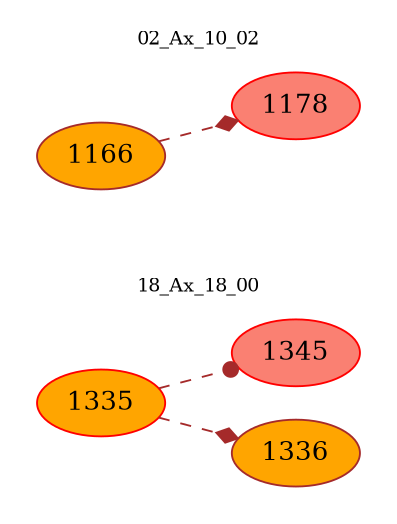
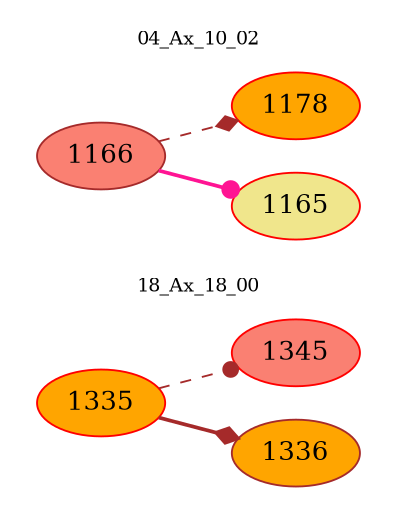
cluster "02_Ax_10_02": label "02_Ax_10_02" -> "04_Ax_10_02"
node "1178": fillcolor salmon -> orange
node "1166": fillcolor orange -> salmon
node "1165": added
edge "1335" -> "1336": style dashed -> bold
